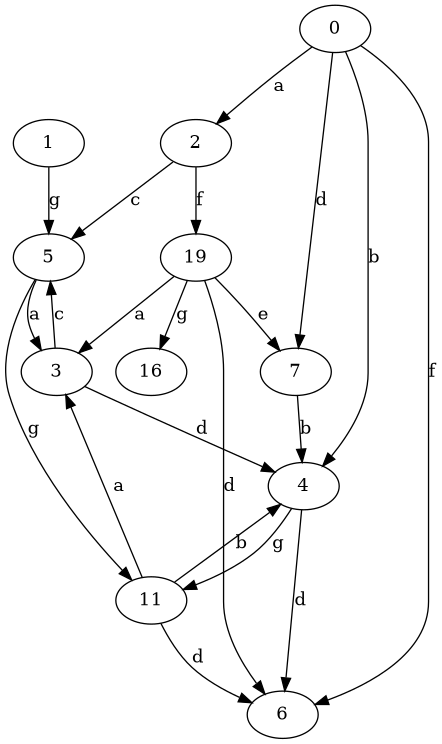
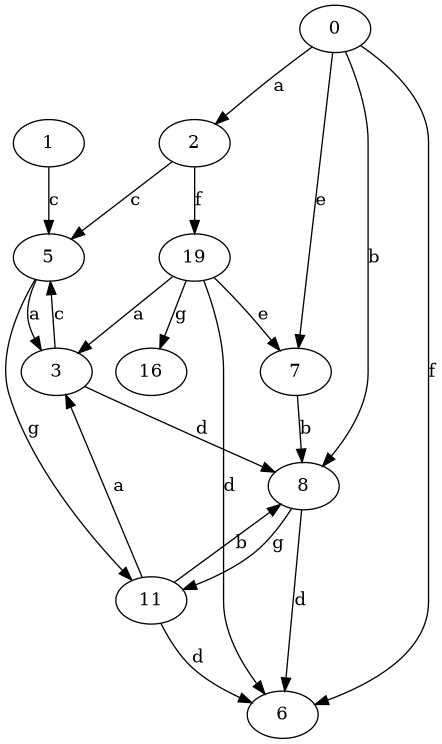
edge "1" -> "5": label "g" -> "c"
edge "0" -> "7": label "d" -> "e"
node "4": label "4" -> "8"
